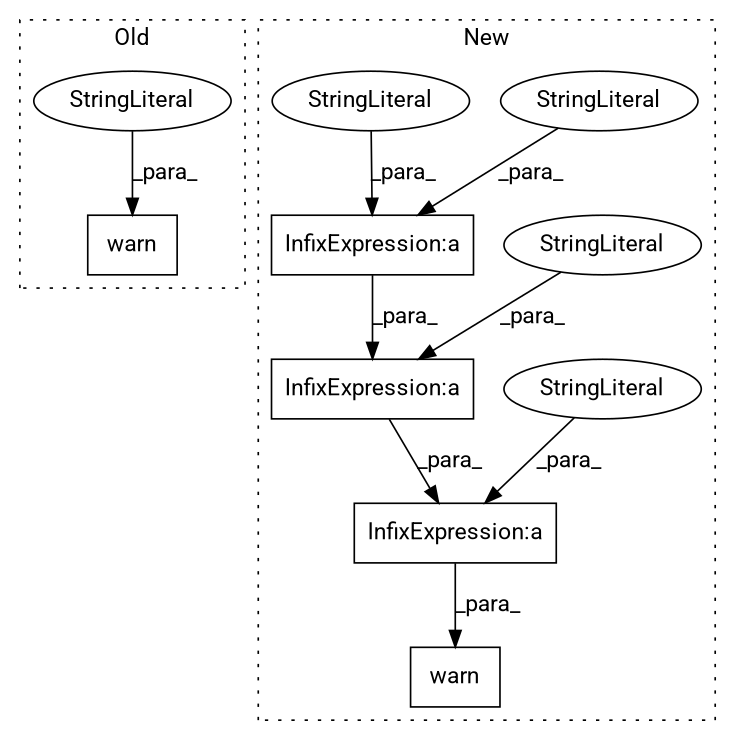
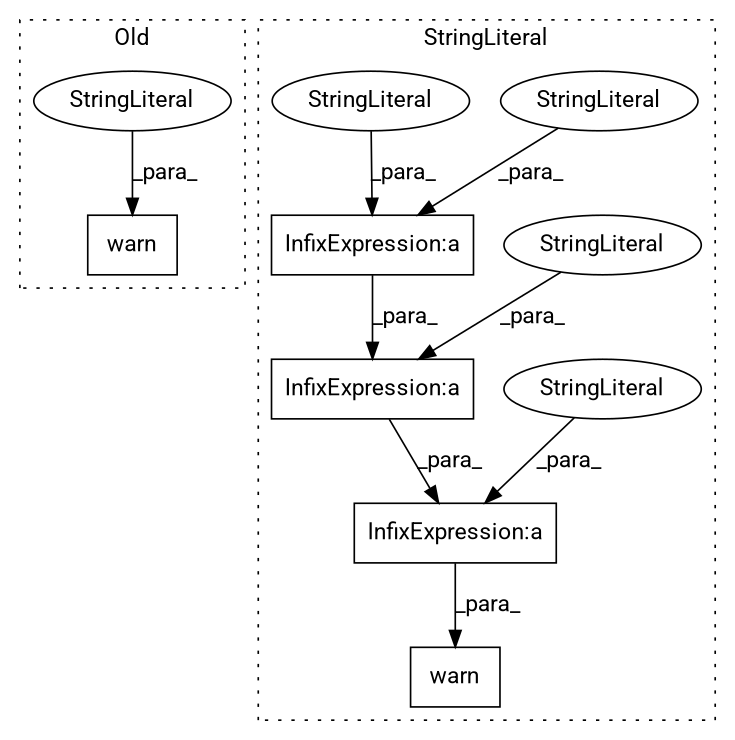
cluster "New": label "New" -> "StringLiteral"
